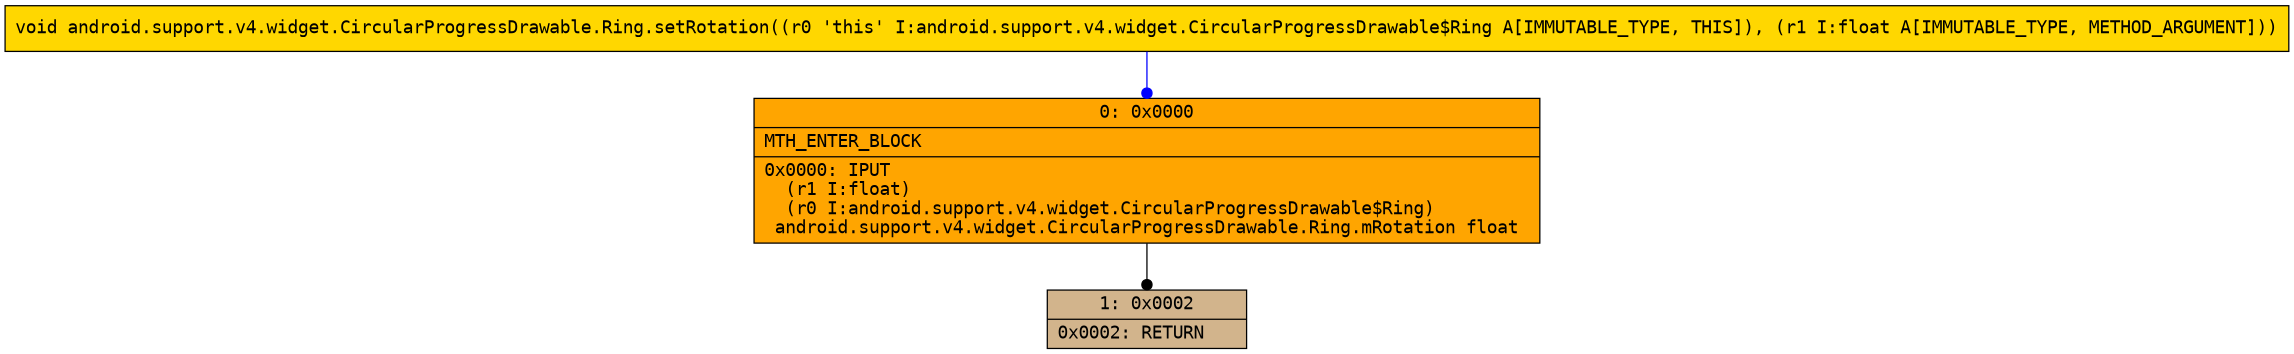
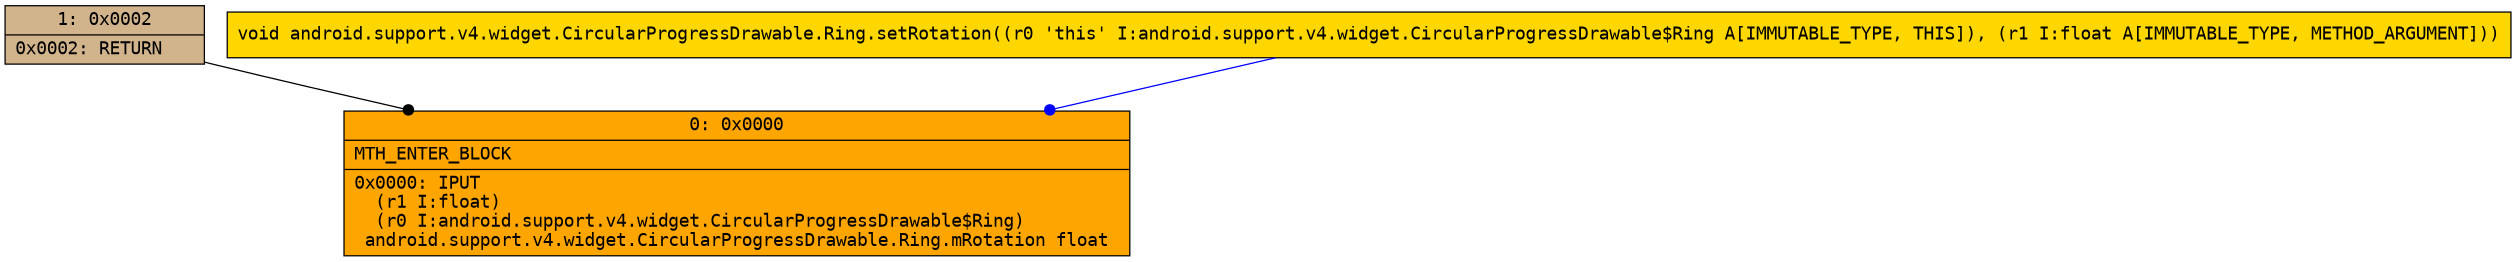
edge "0: 0x0000" -> "1: 0x0002": reversed
